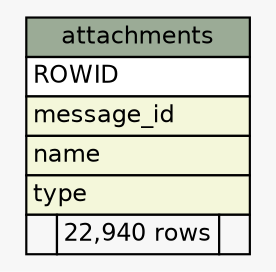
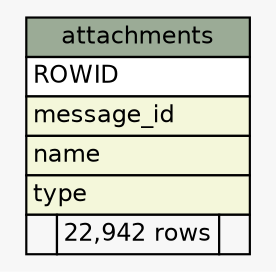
node "attachments": text "22,940 rows" -> "22,942 rows"
